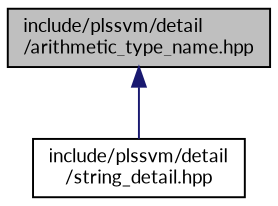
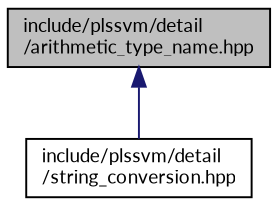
node "include/plssvm/detail /string_detail.hpp": label "include/plssvm/detail /string_detail.hpp" -> "include/plssvm/detail /string_conversion.hpp"
